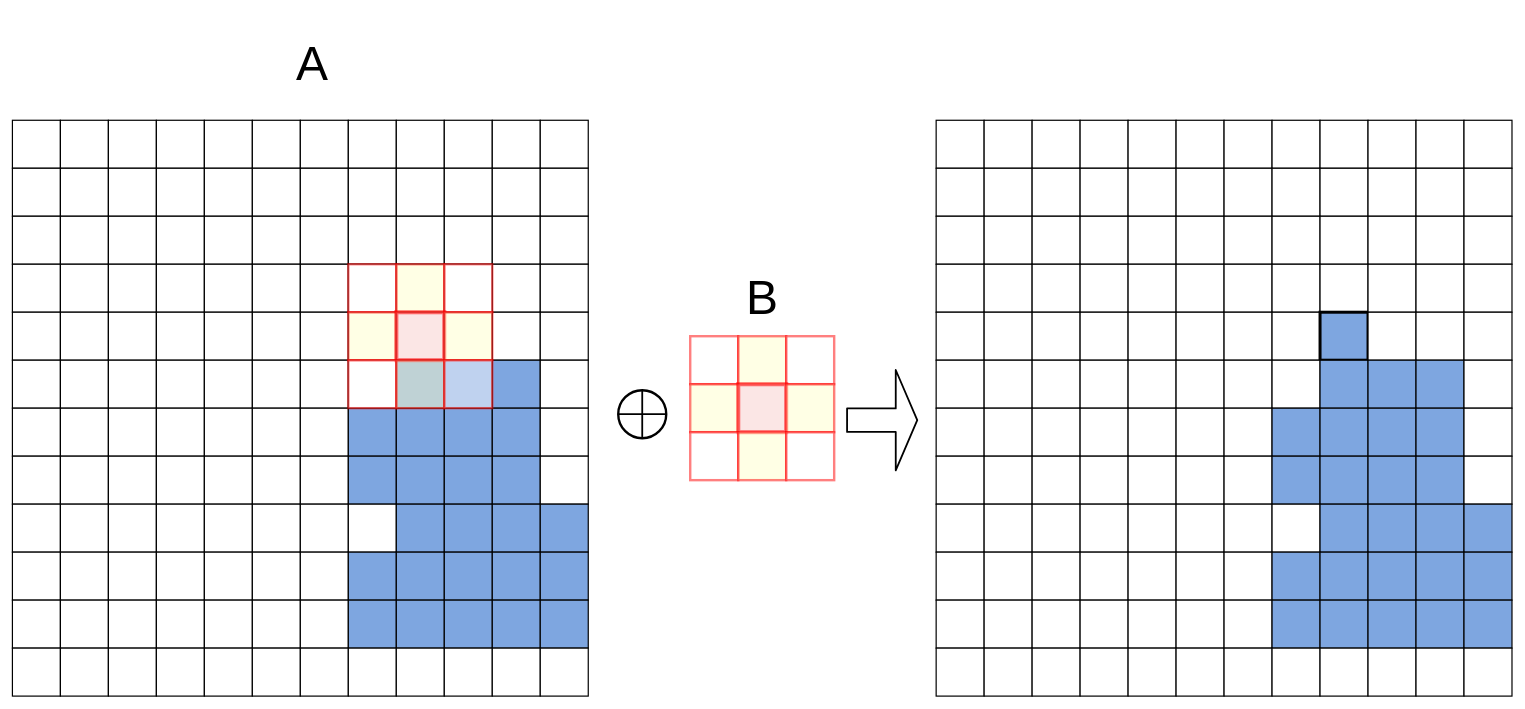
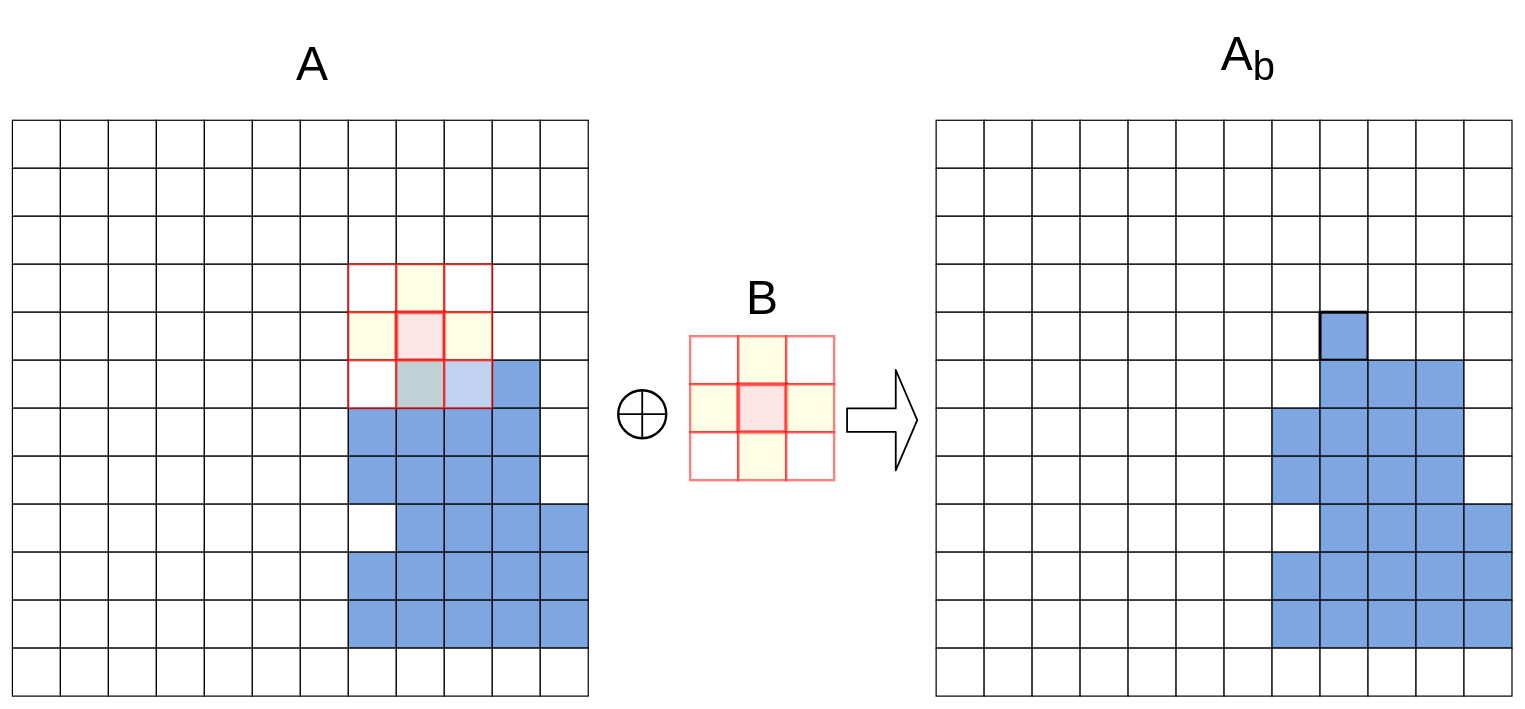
node "Ab": added
